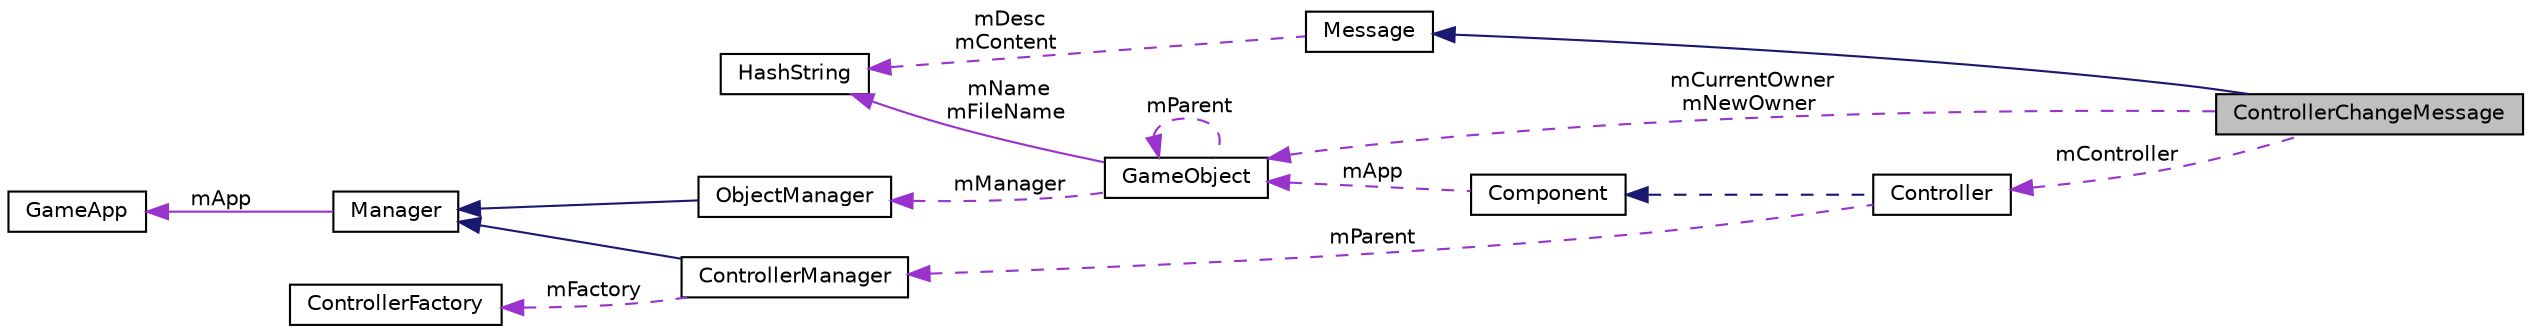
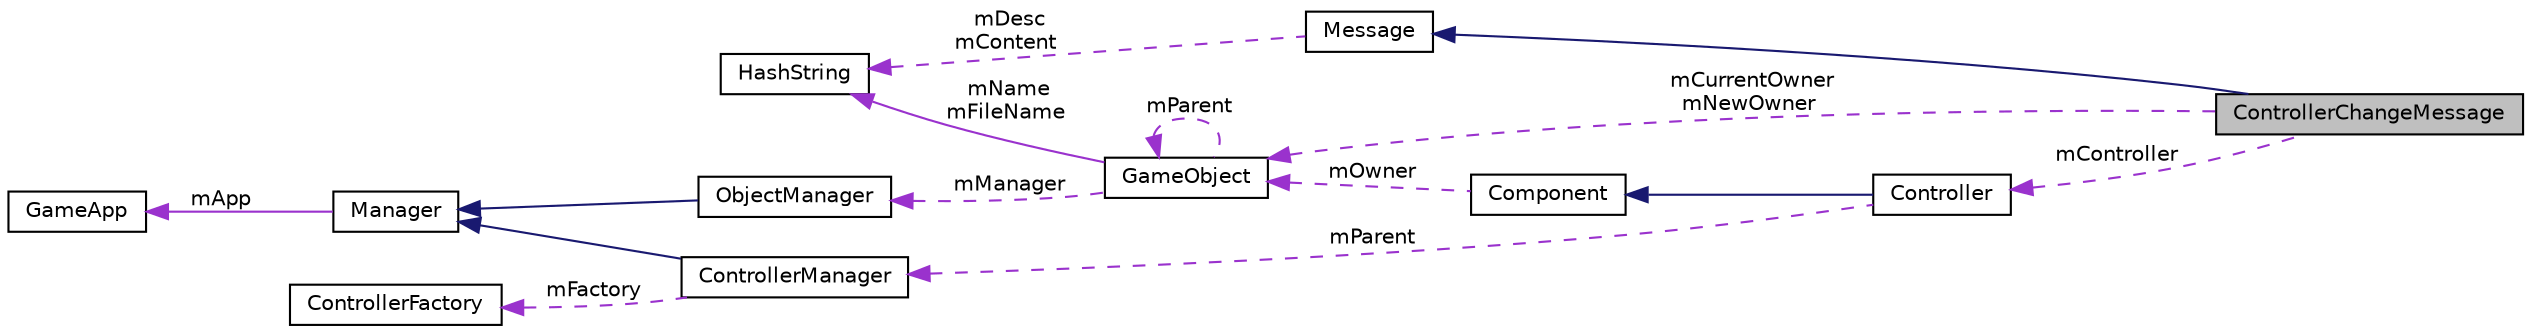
edge "Component" -> "GameObject": label " mApp" -> " mOwner"
edge "Controller" -> "Component": style dashed -> solid
